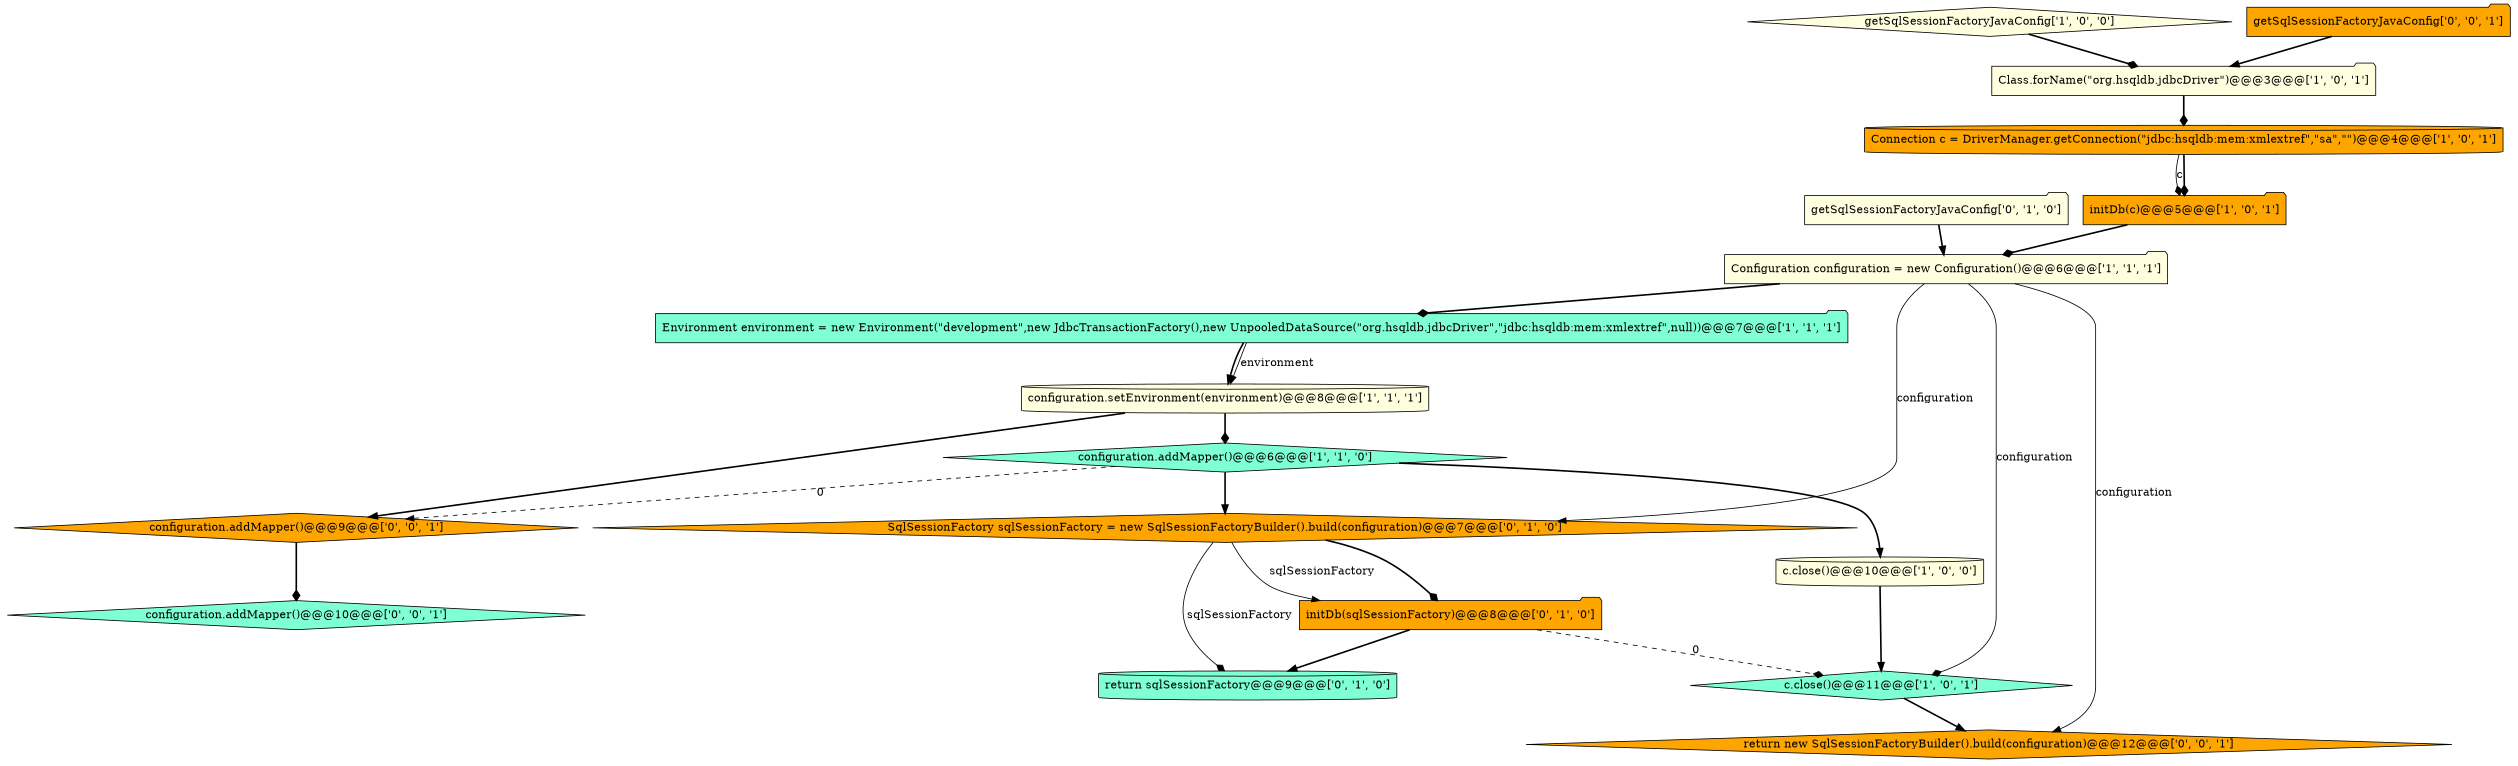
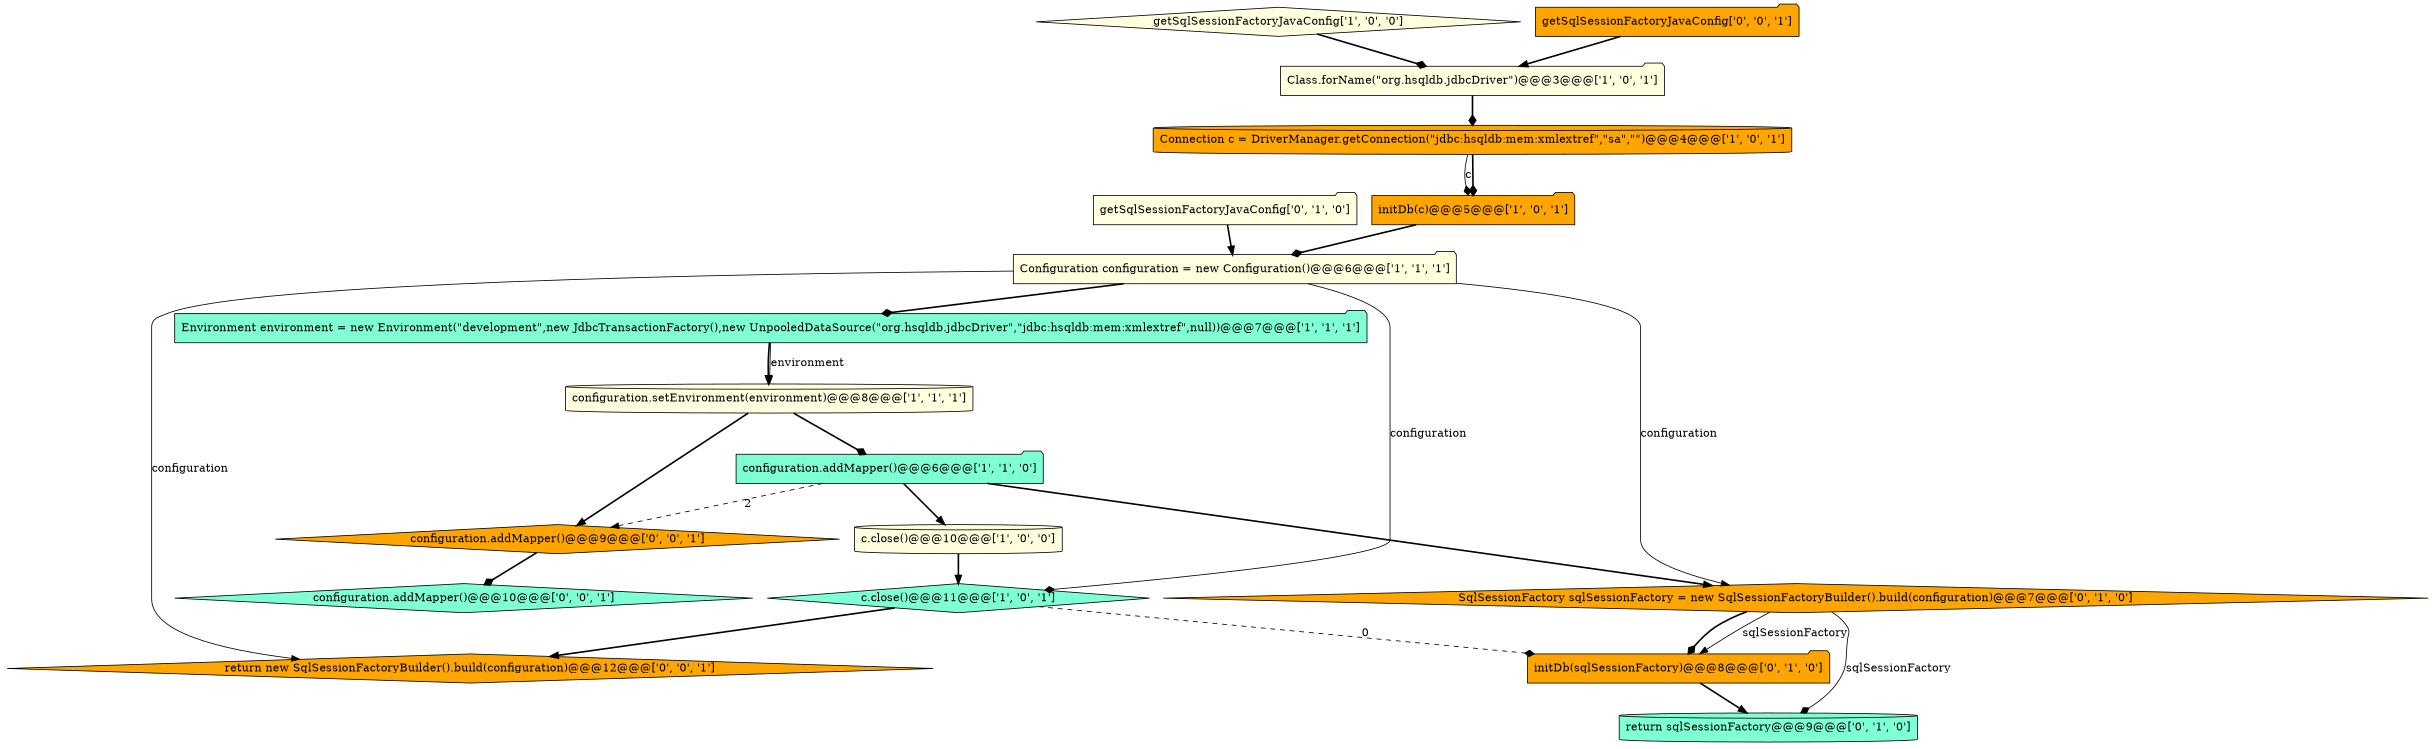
node "configuration.addMapper()@@@6@@@['1', '1', '0']": shape diamond -> folder
edge "configuration.addMapper()@@@6@@@['1', '1', '0']" -> "configuration.addMapper()@@@9@@@['0', '0', '1']": label "0" -> "2"
edge "initDb(sqlSessionFactory)@@@8@@@['0', '1', '0']" -> "c.close()@@@11@@@['1', '0', '1']": reversed
